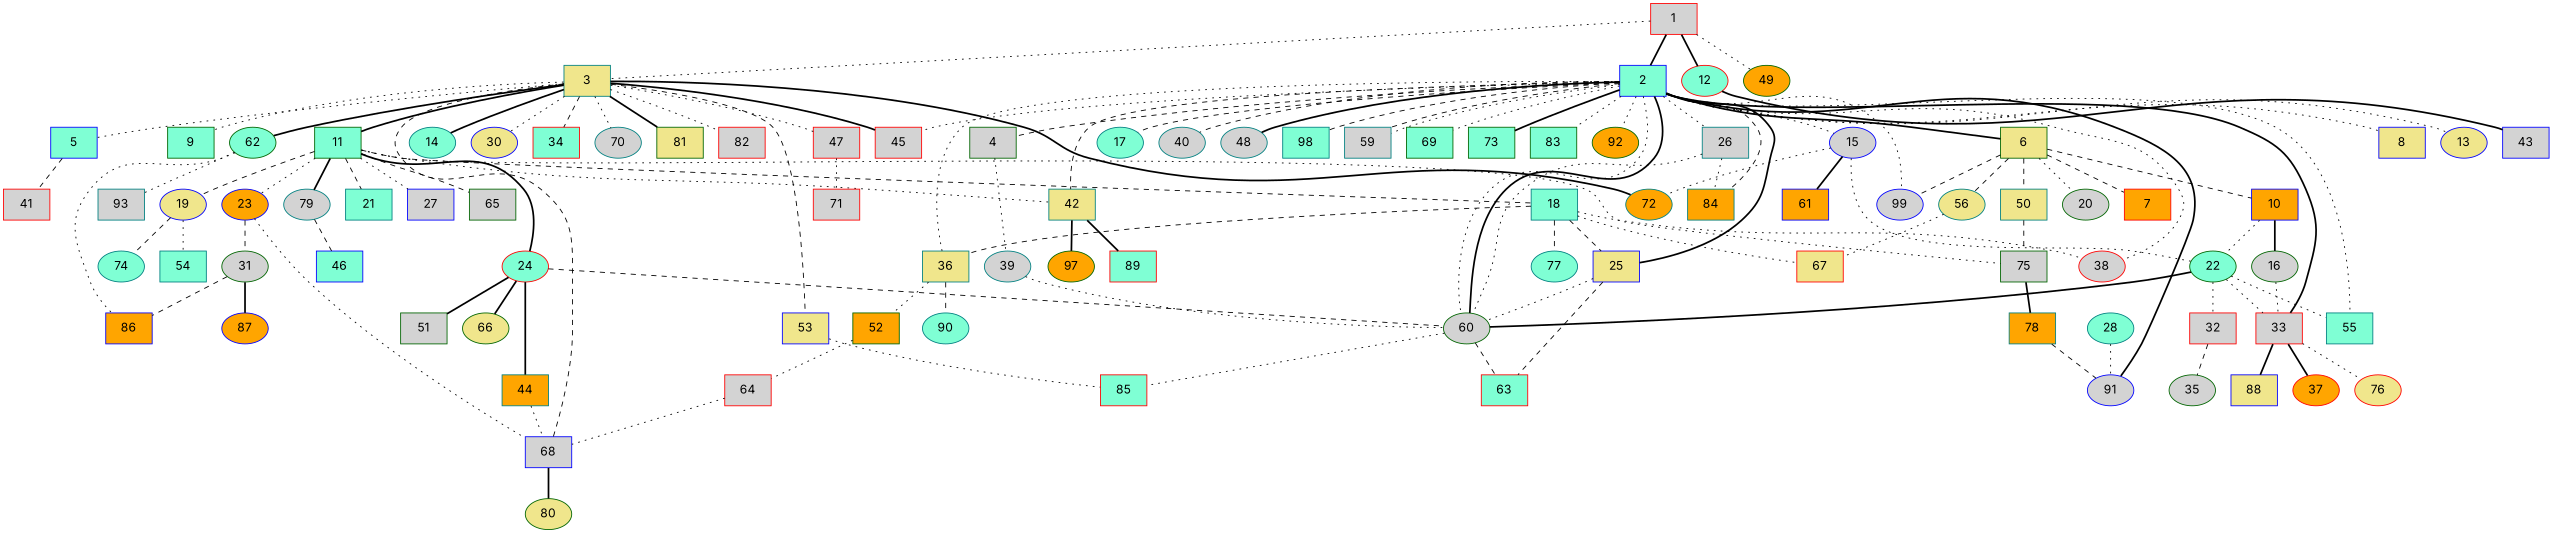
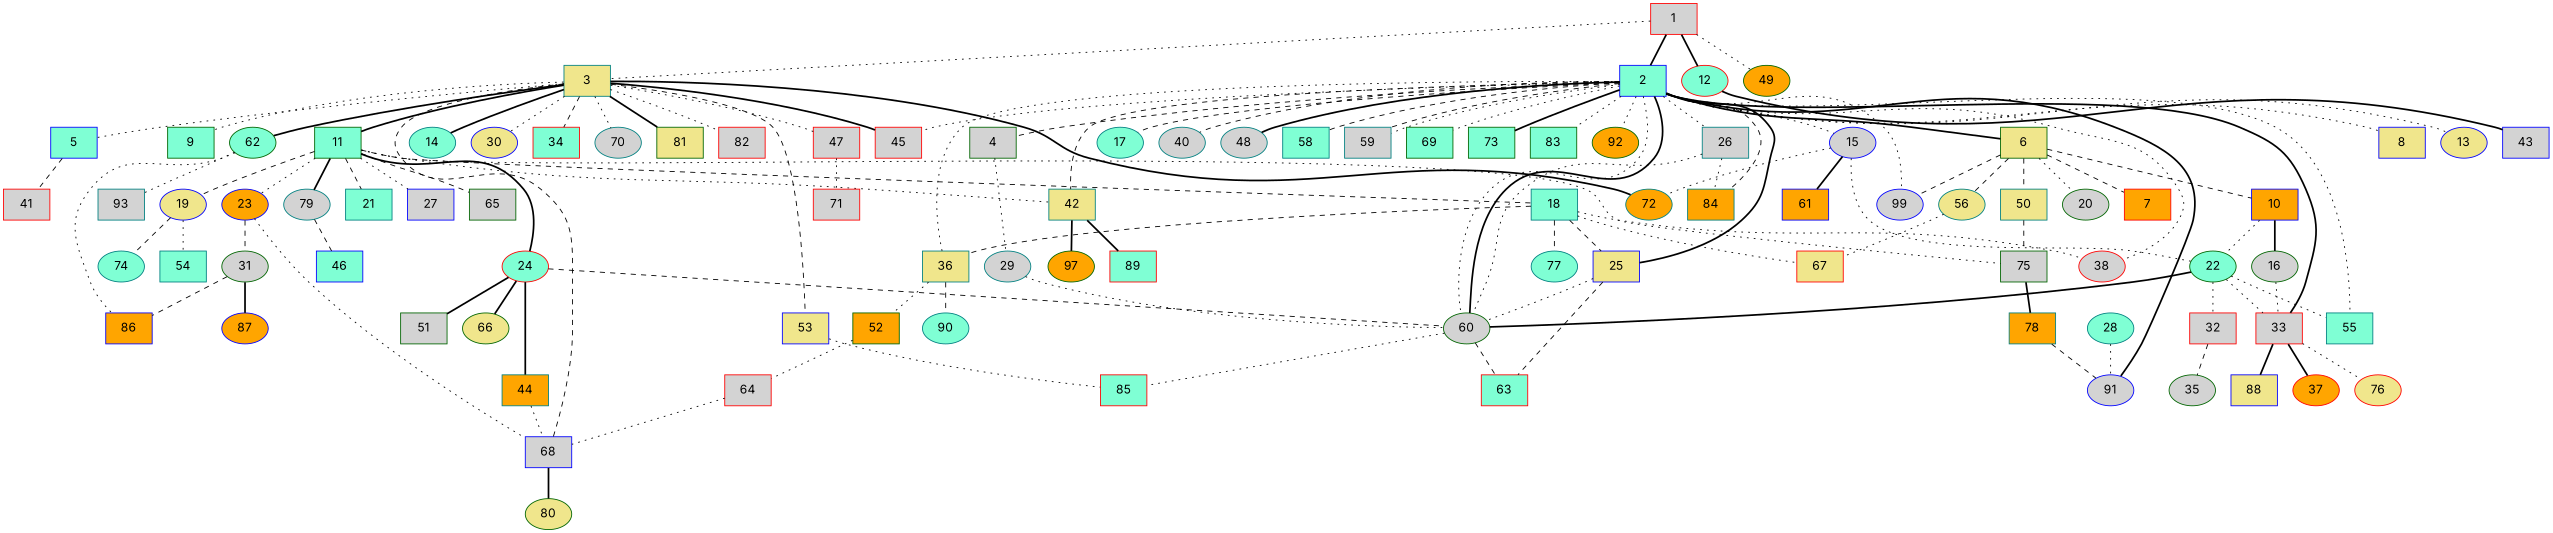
node "98": label "98" -> "58"
node "39": label "39" -> "29"
